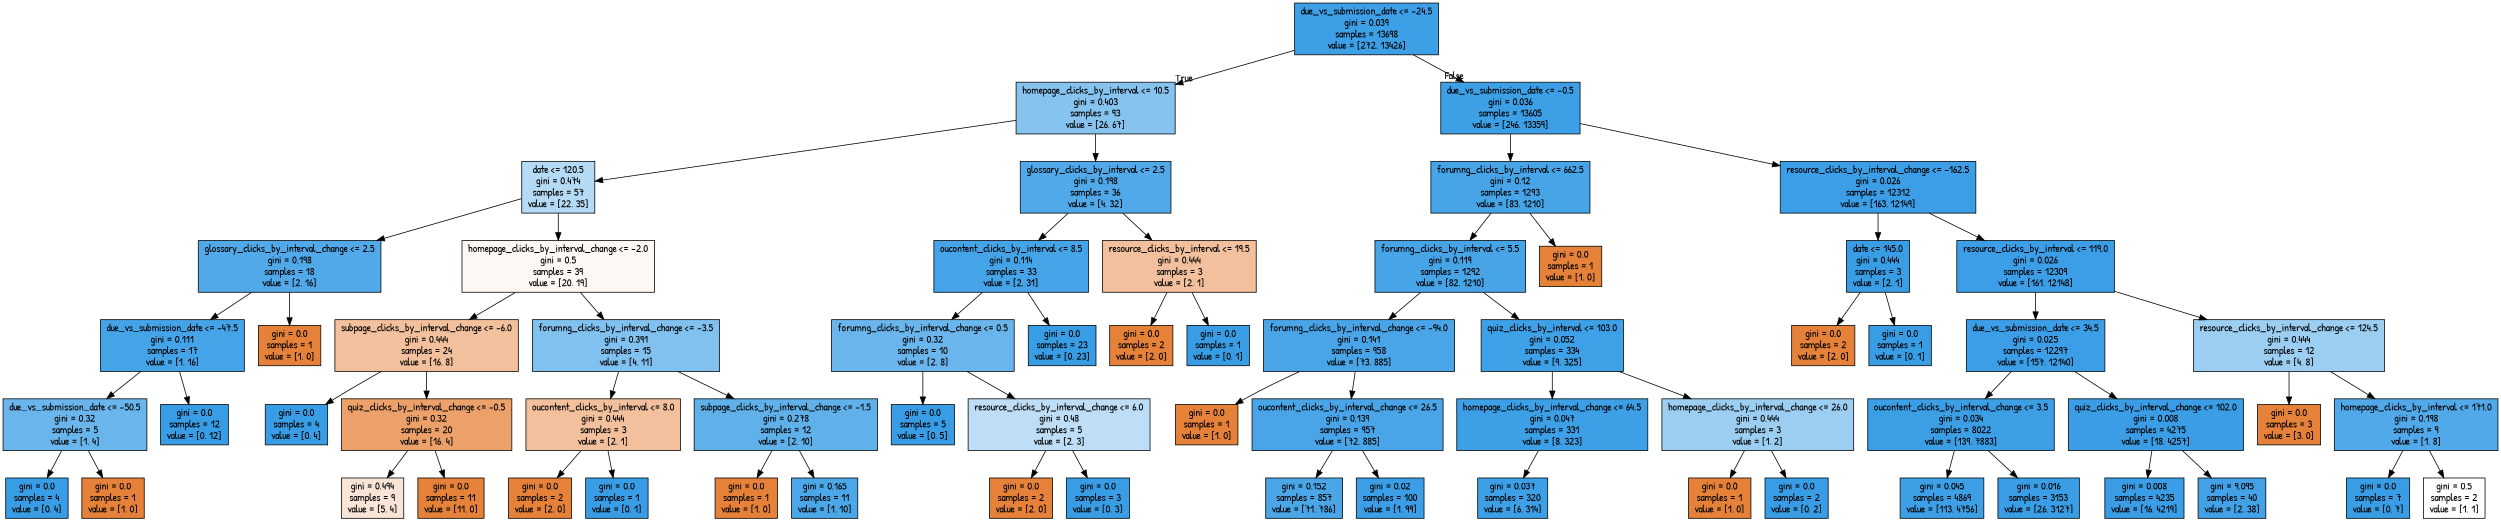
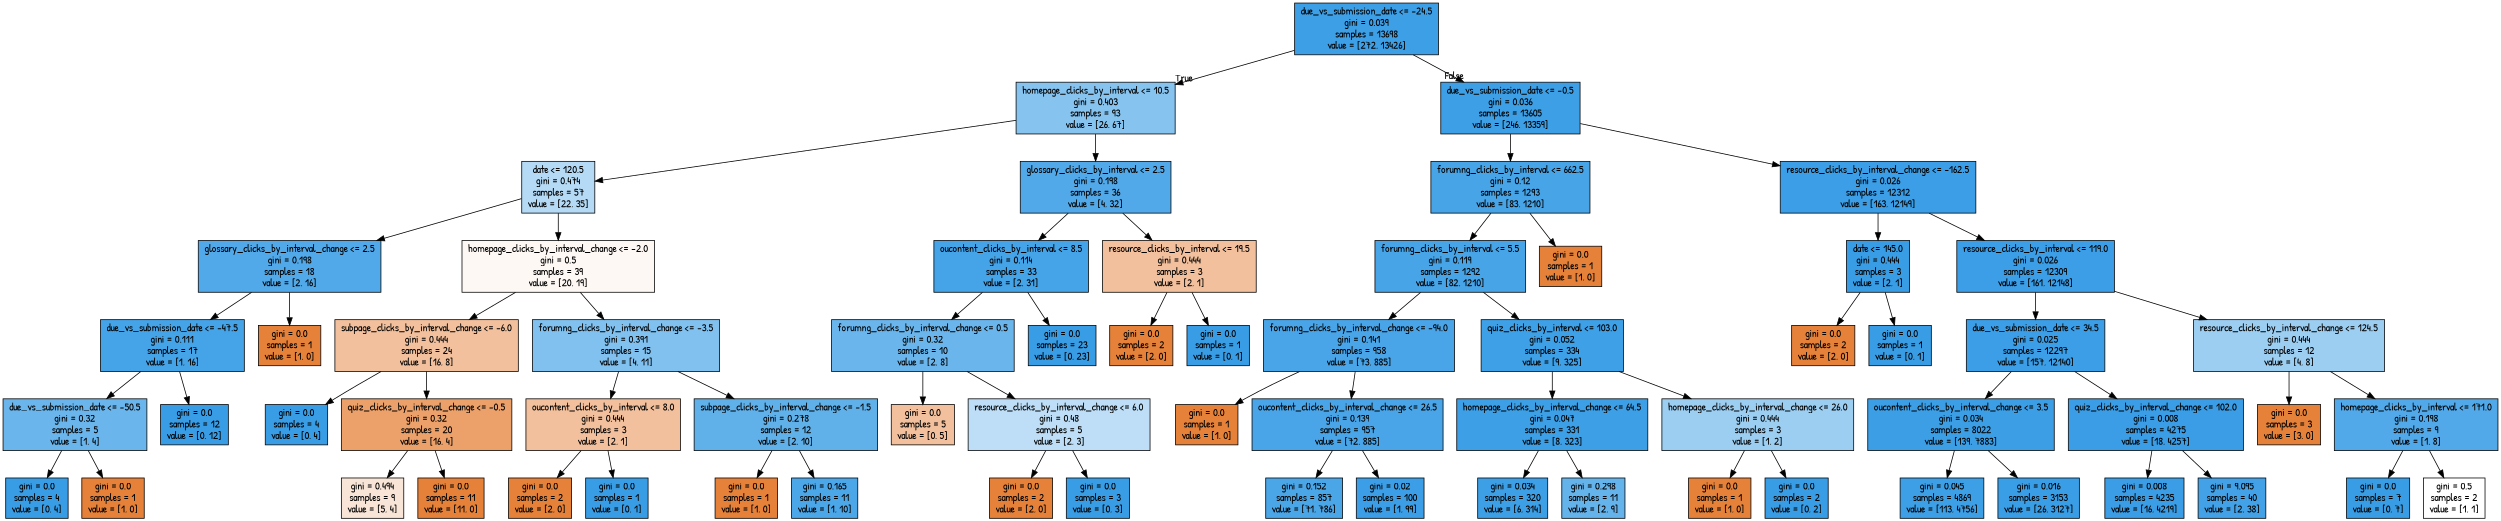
node "gini = 0.0 samples = 5 value = [0, 5]": fillcolor #399de5ff -> #e581397f
node "gini = 0.037 samples = 320 value = [6, 314]": label "gini = 0.037 samples = 320 value = [6, 314]" -> "gini = 0.034 samples = 320 value = [6, 314]"
node "gini = 0.298 samples = 11 value = [2, 9]": added
